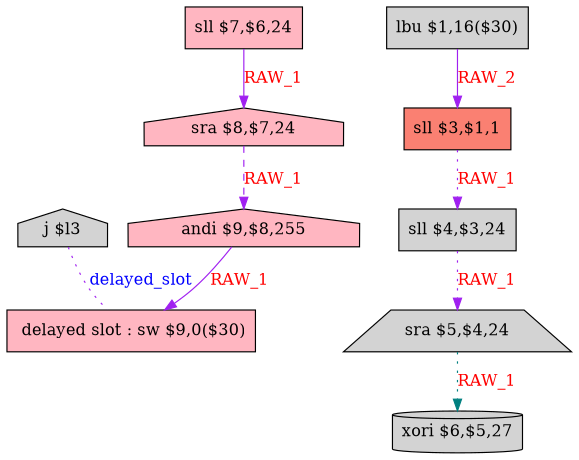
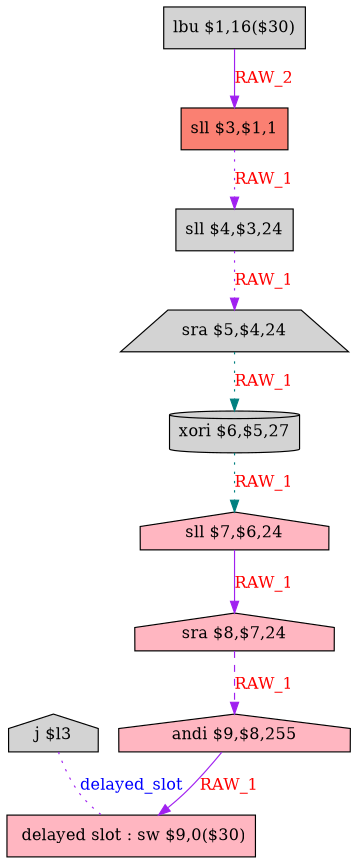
node "sll $7,$6,24": shape box -> house
edge "xori $6,$5,27" -> "sll $7,$6,24": added, label "RAW_1"
